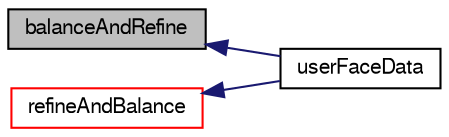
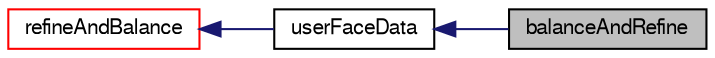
edge "userFaceData" -> "balanceAndRefine": reversed
